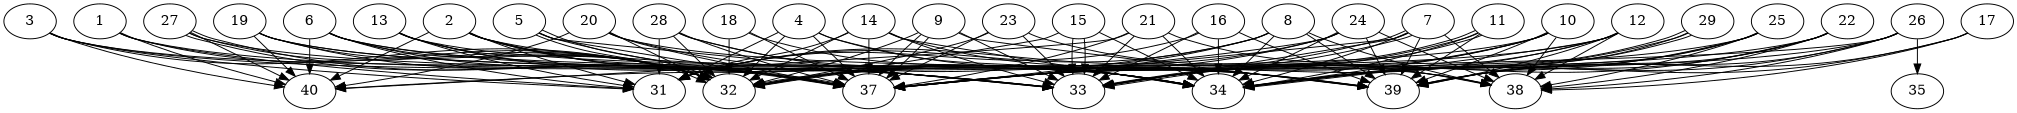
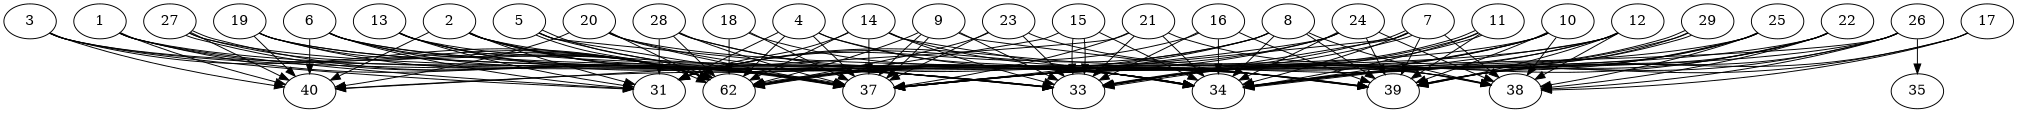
edge "1" -> "37": added
node "32": label "32" -> "62"
